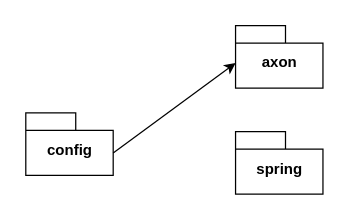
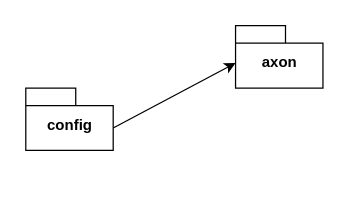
node "config": moved (69, 144) -> (69, 119)
node "spring": removed
